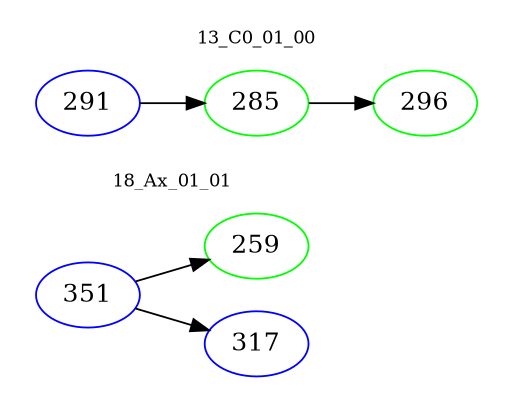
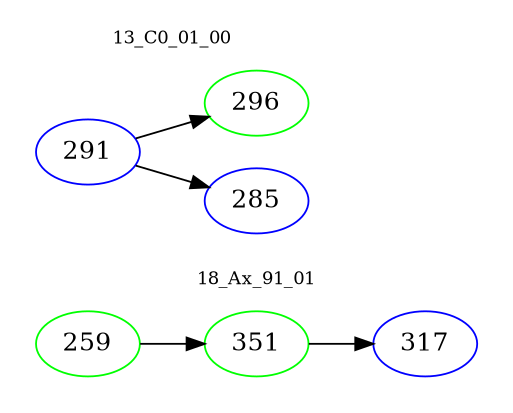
node "285": color green -> blue
edge "285" -> "296": now "291" -> "296"
cluster "18_Ax_01_01": label "18_Ax_01_01" -> "18_Ax_91_01"
edge "351" -> "259": reversed
node "351": color blue -> green
